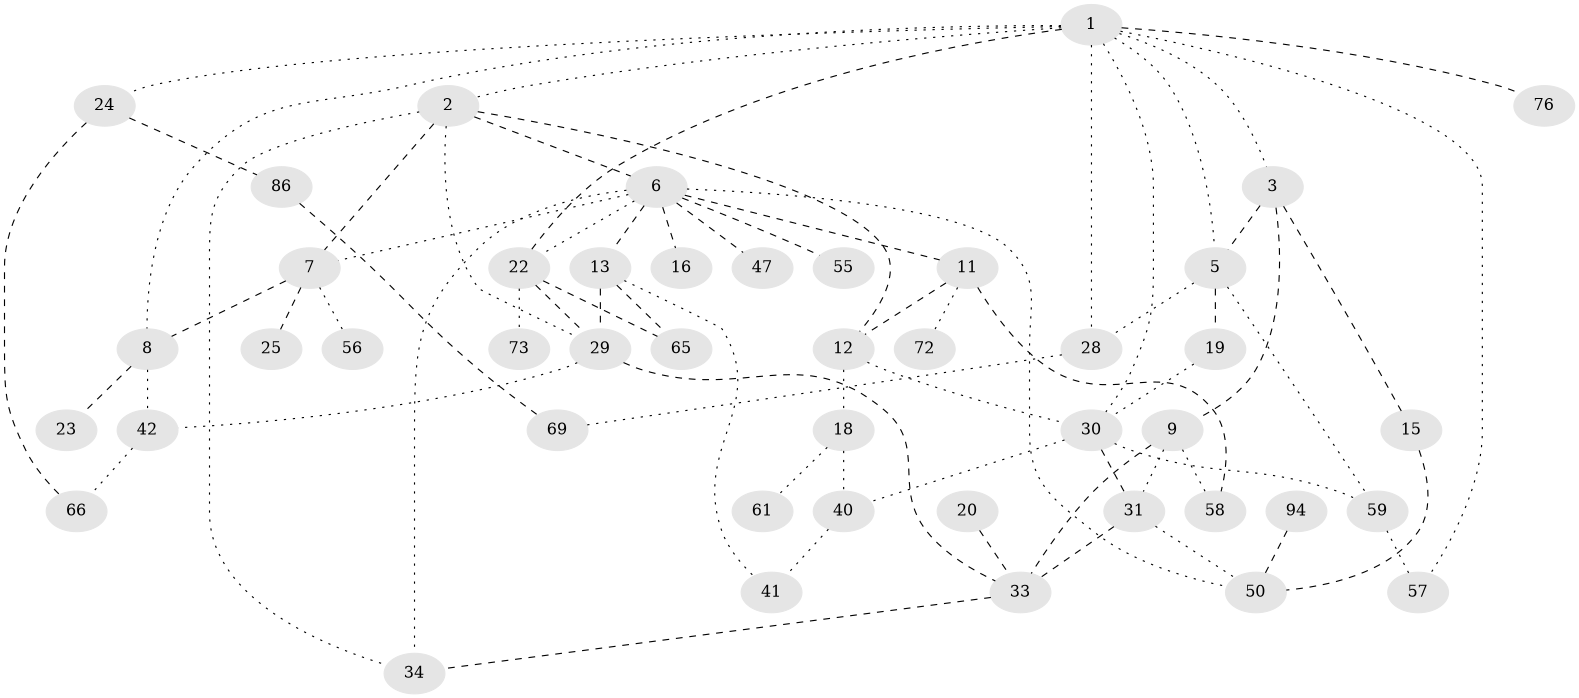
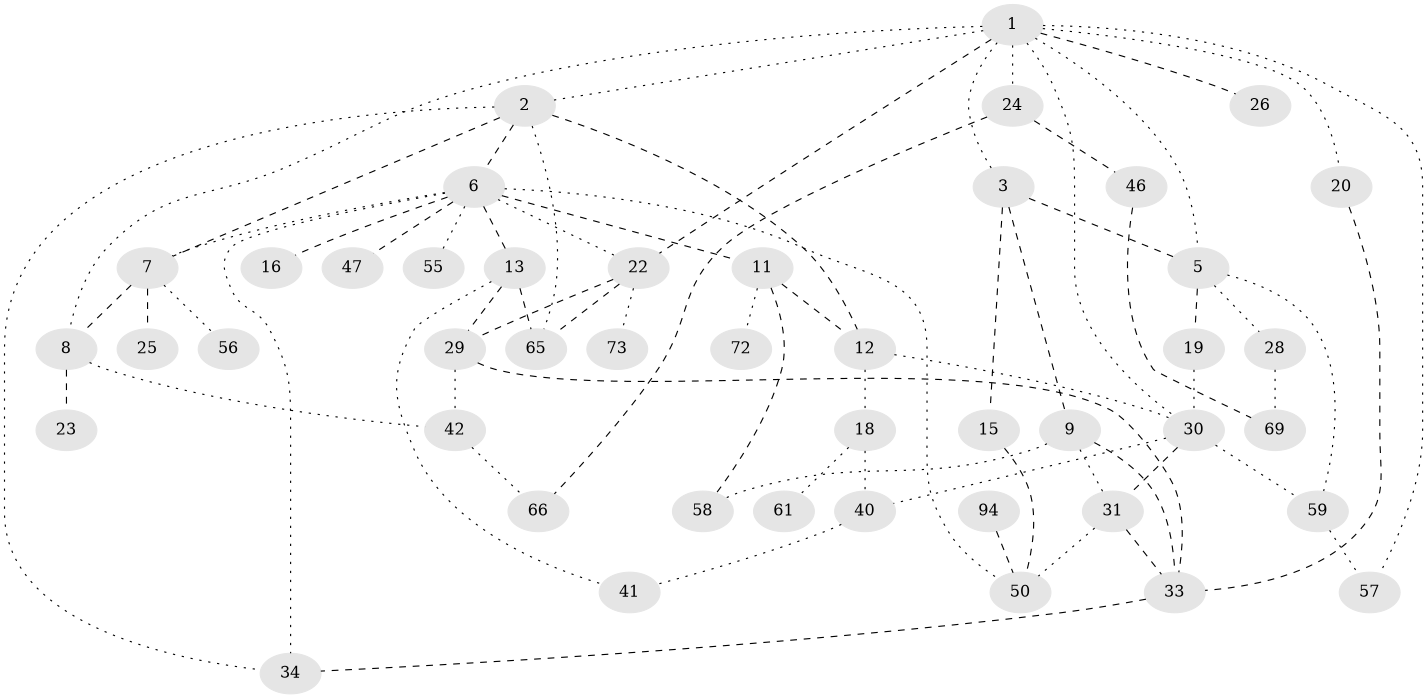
node "76": label "76" -> "26"
node "86": label "86" -> "46"
edge "1" -- "28": now "1" -- "20"
edge "6" -- "55": style dashed -> dotted
edge "2" -- "29": now "2" -- "65"
